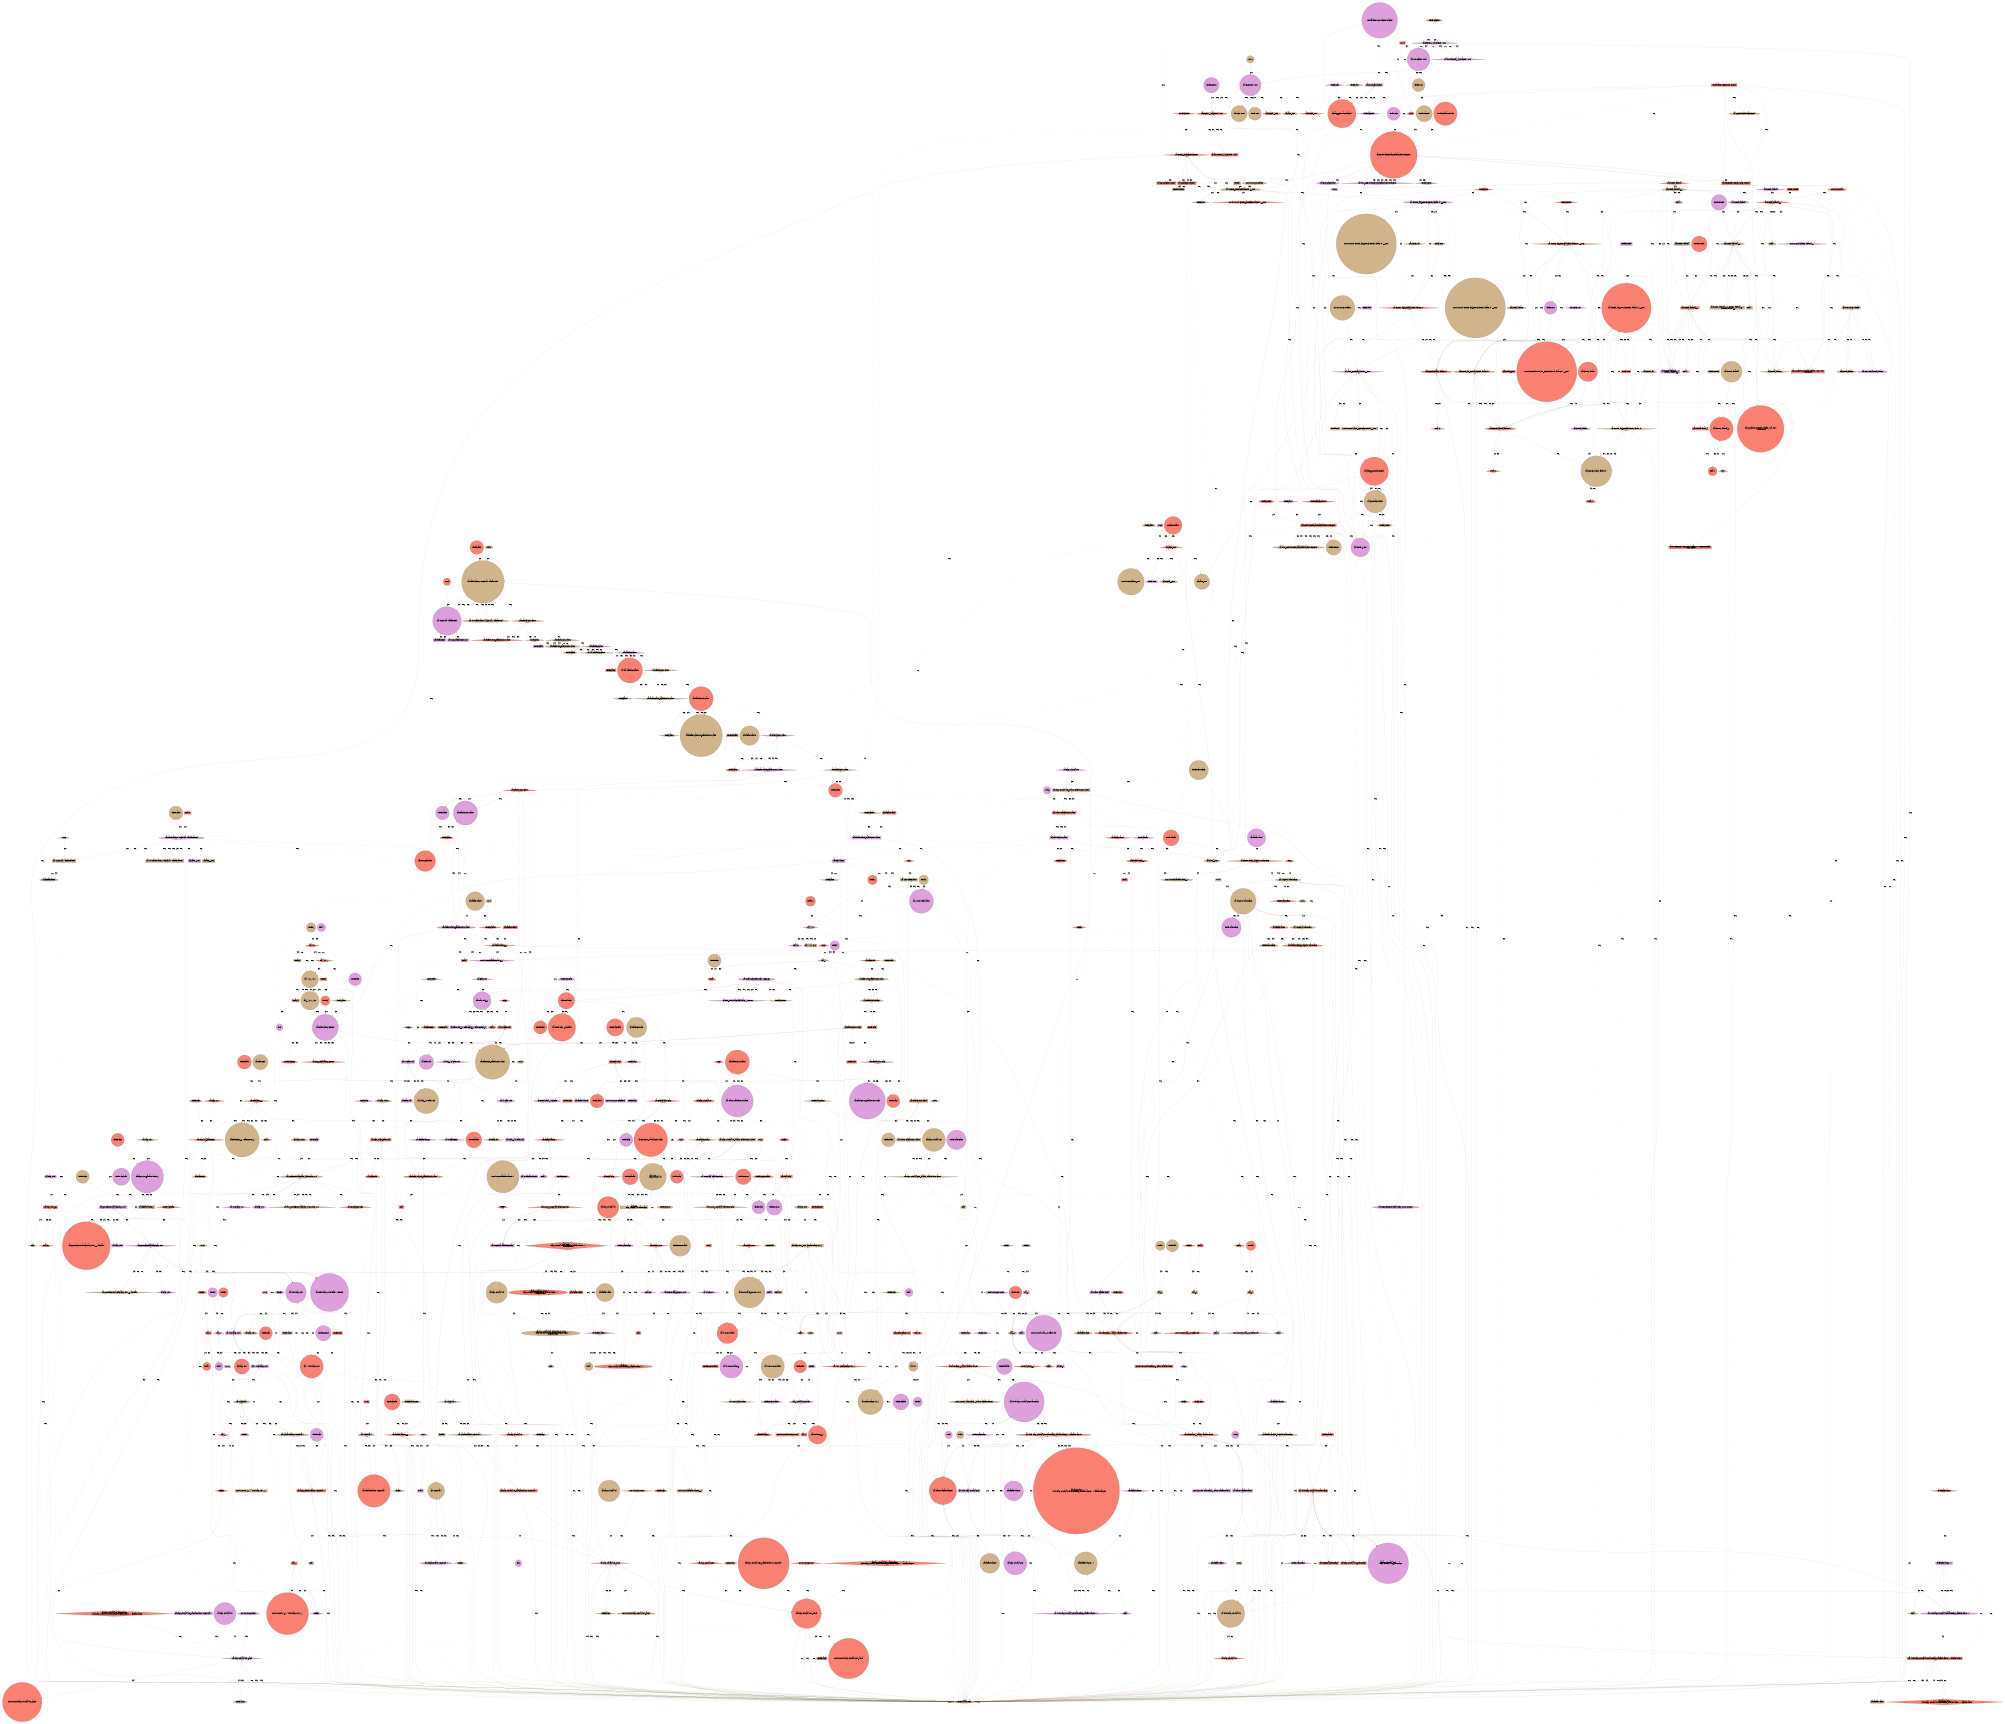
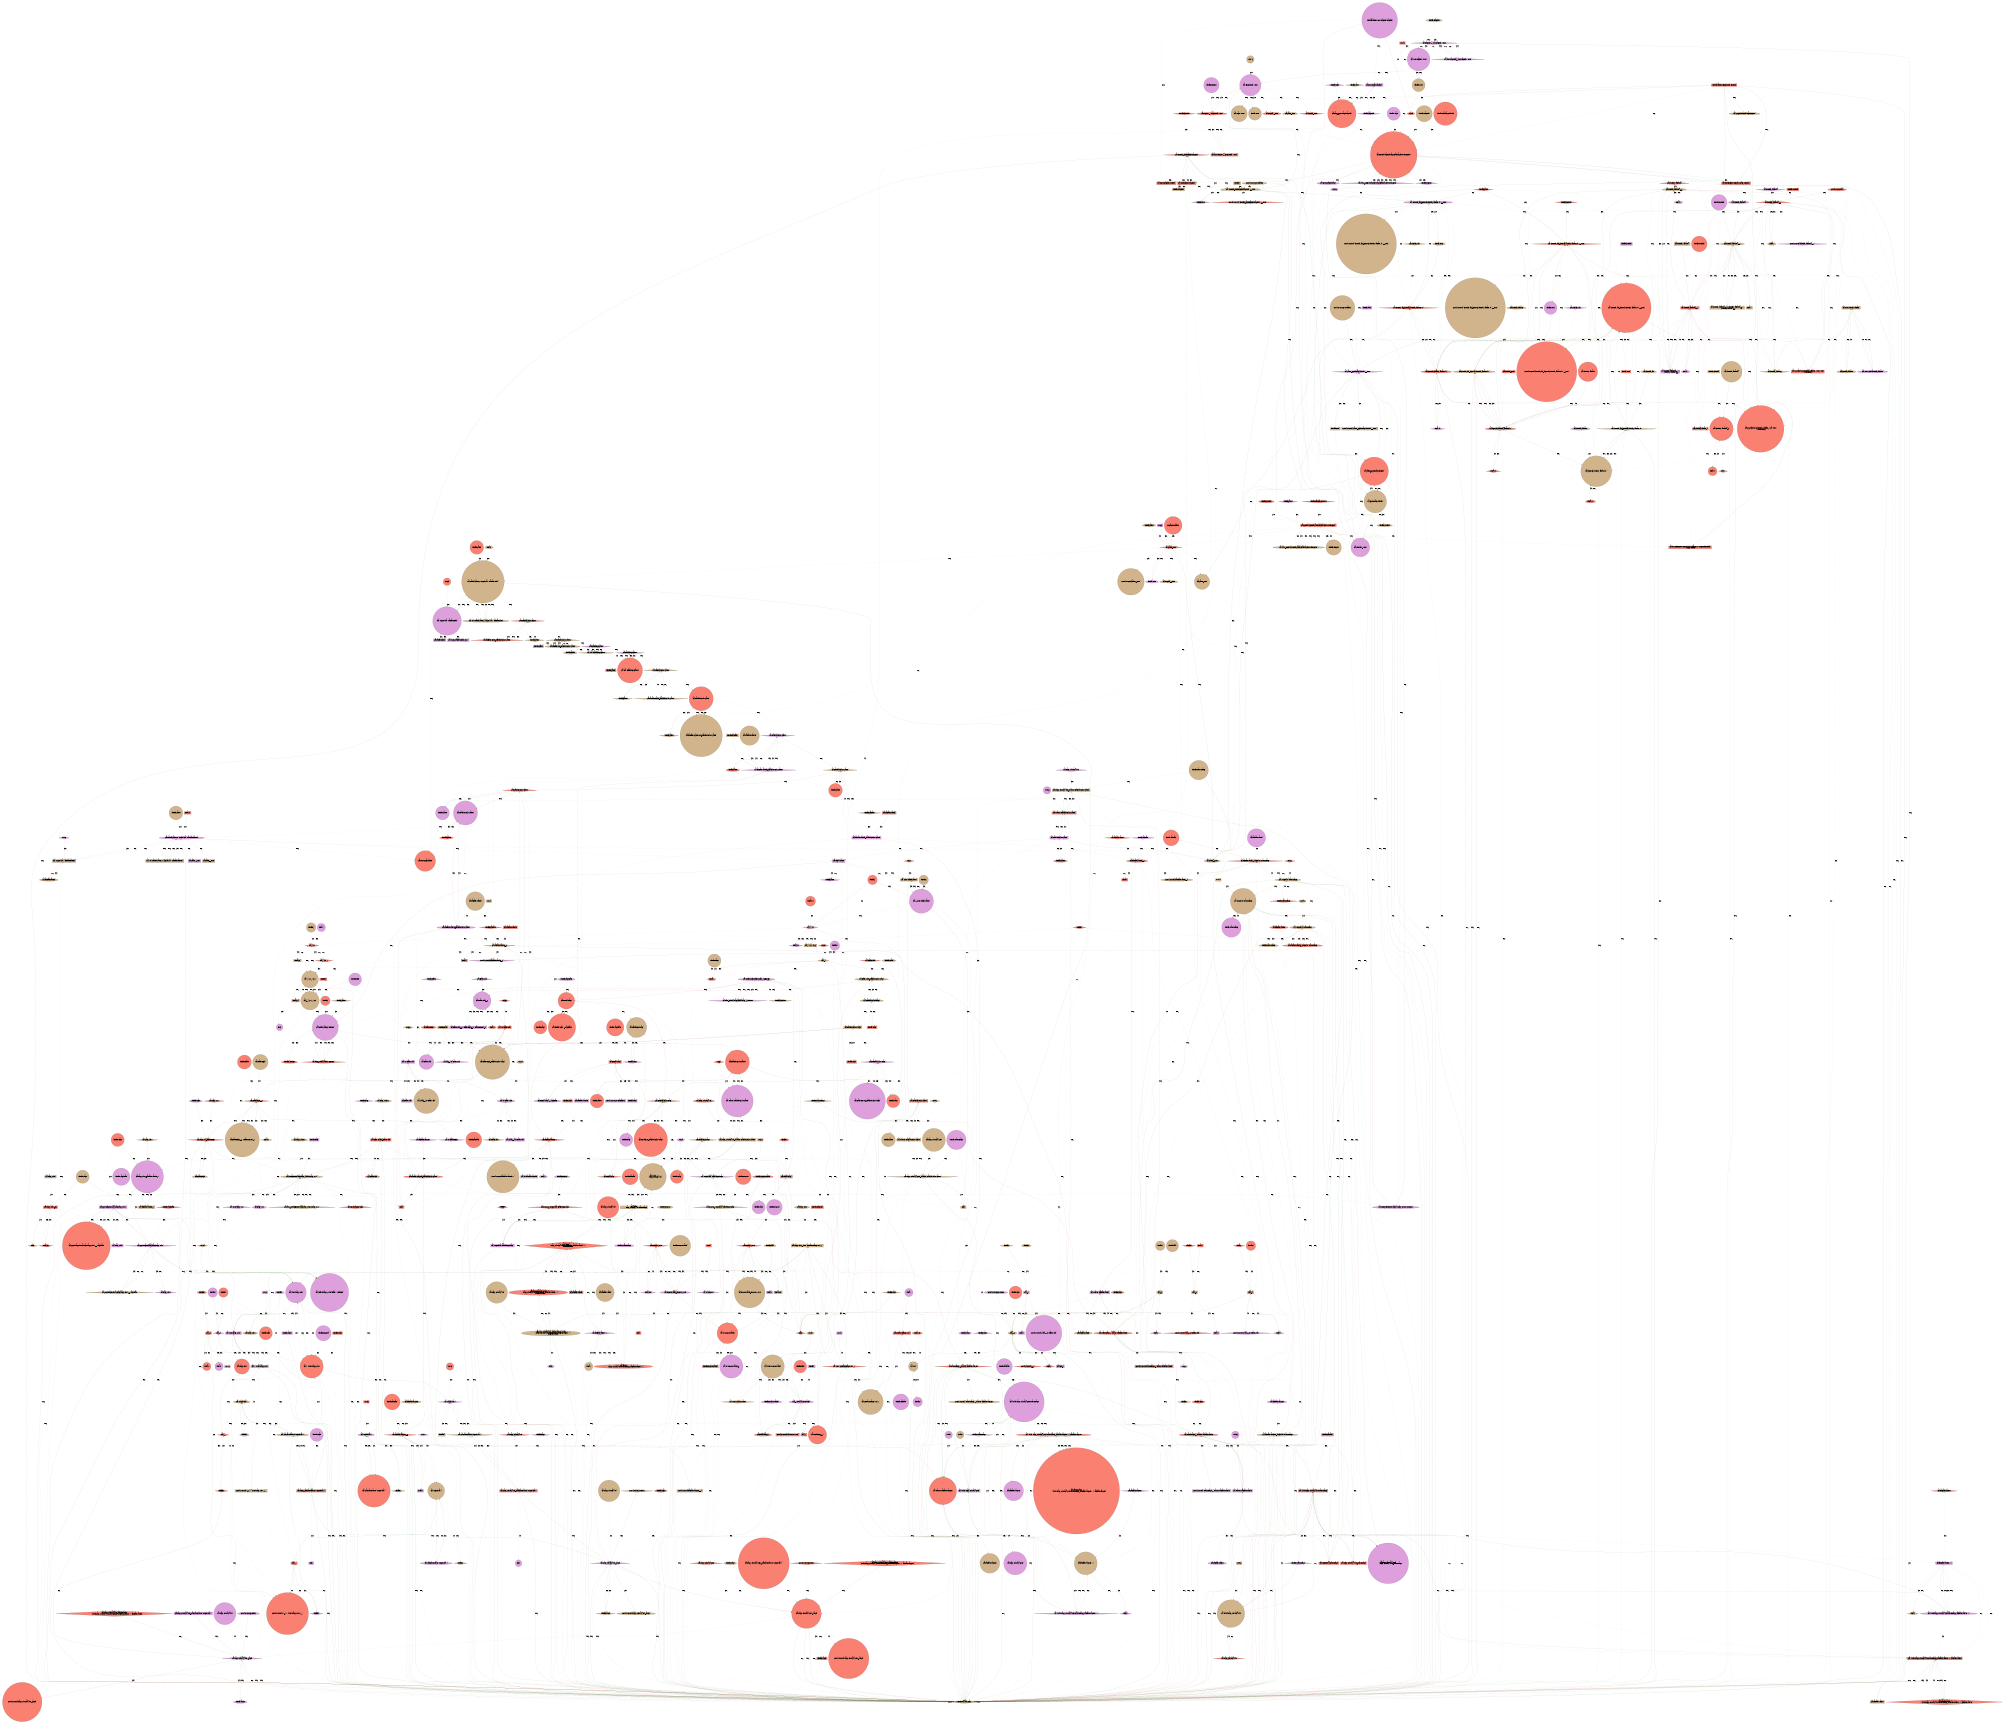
node "1001046": added
